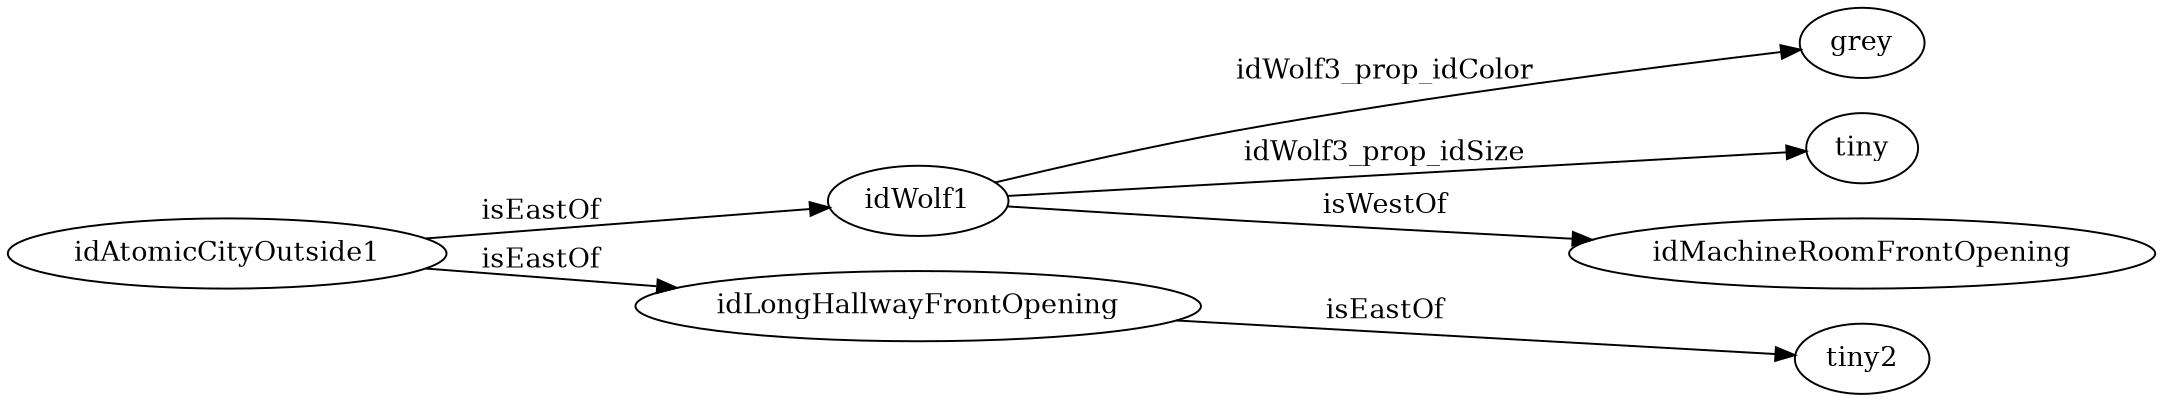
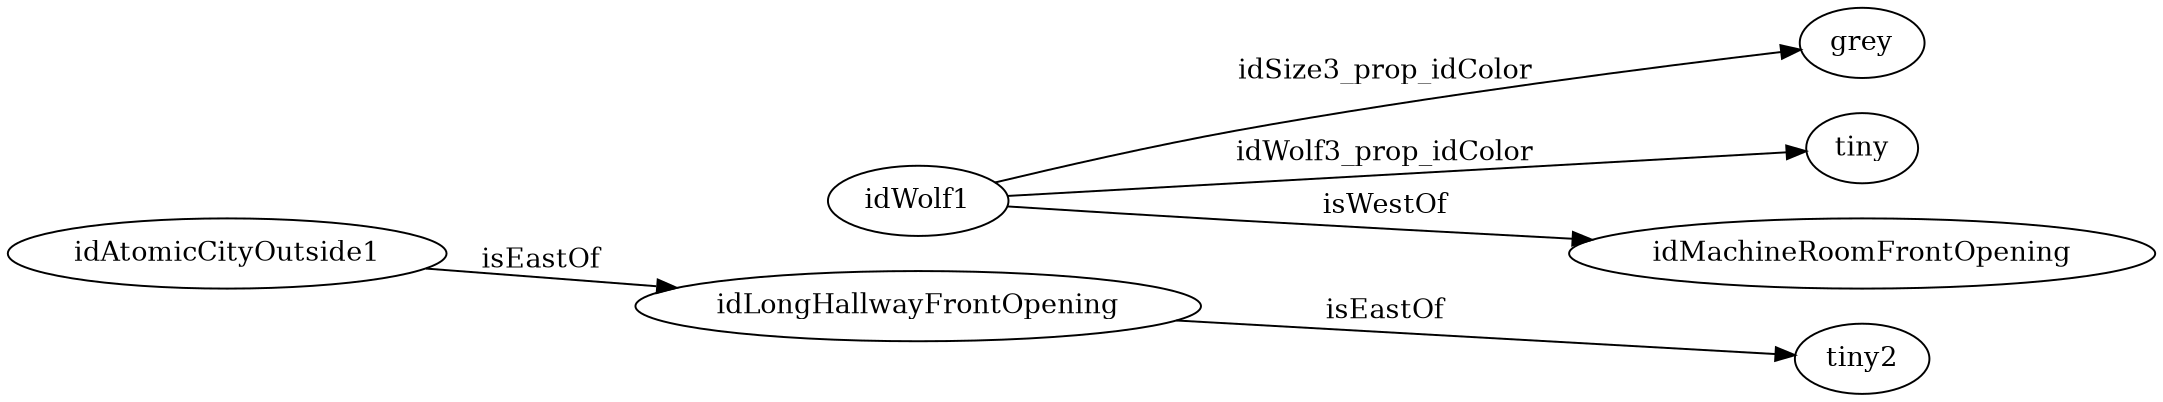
edge "idWolf1" -> "grey": label "idWolf3_prop_idColor" -> "idSize3_prop_idColor"
edge "idWolf1" -> "tiny": label "idWolf3_prop_idSize" -> "idWolf3_prop_idColor"
edge "idAtomicCityOutside1" -> "idWolf1": removed, label "isEastOf"
